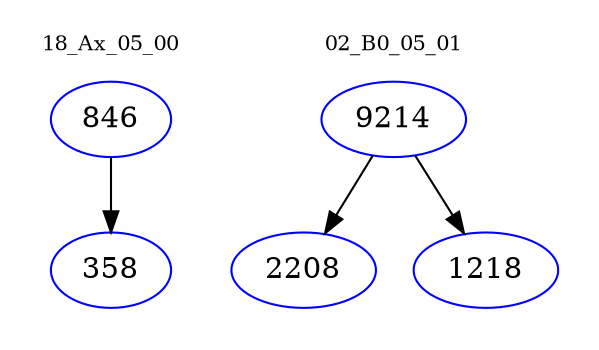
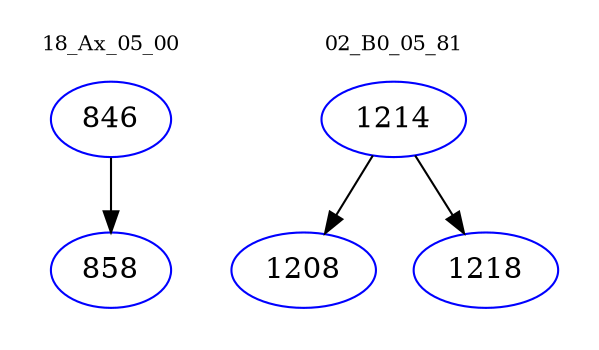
cluster "02_B0_05_01": label "02_B0_05_01" -> "02_B0_05_81"
node "9214": label "9214" -> "1214"
node "358": label "358" -> "858"
node "2208": label "2208" -> "1208"
